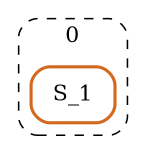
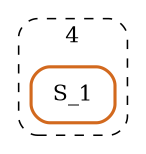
cluster "0": label "0" -> "4"
